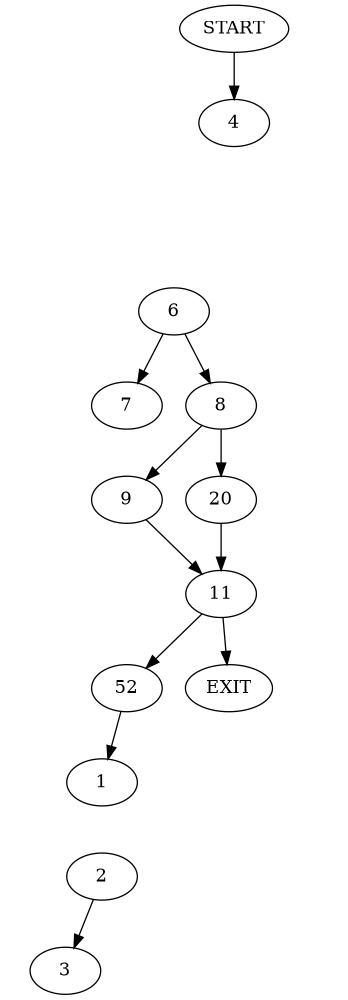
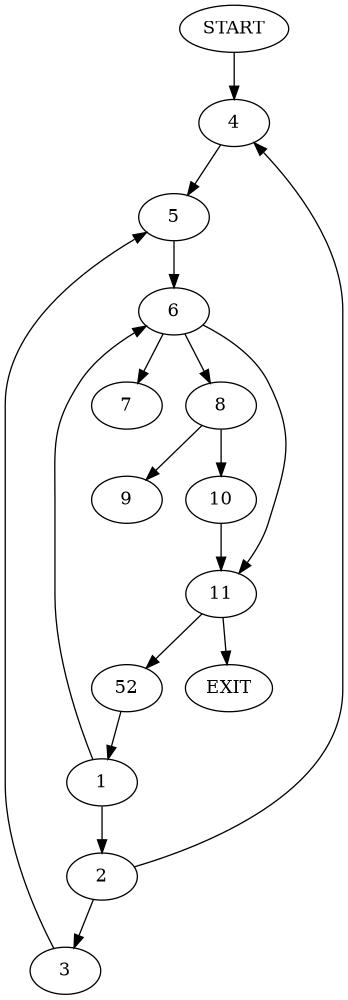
node "5": added
node "20": label "20" -> "10"
edge "1" -> "6": added
edge "9" -> "11": now "6" -> "11"
edge "2" -> "4": added
edge "1" -> "2": added
